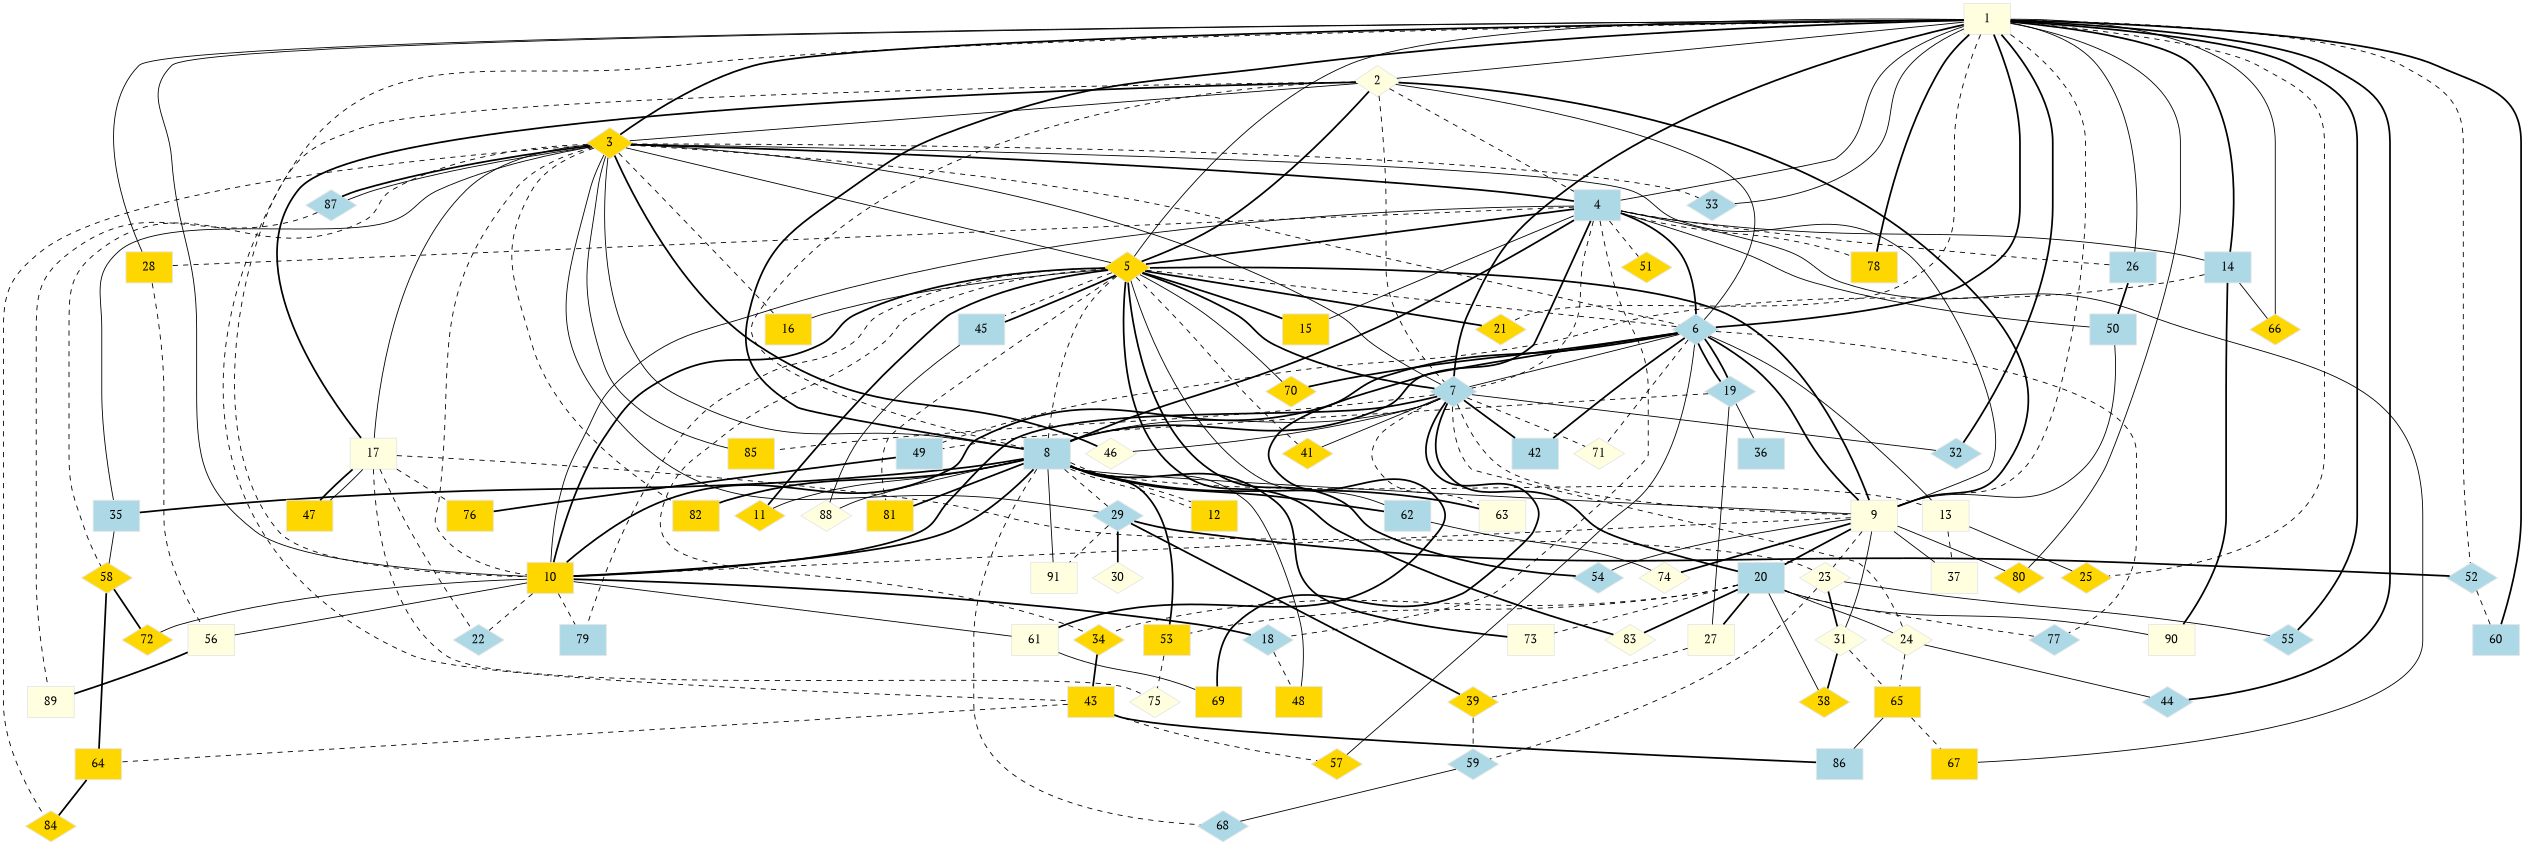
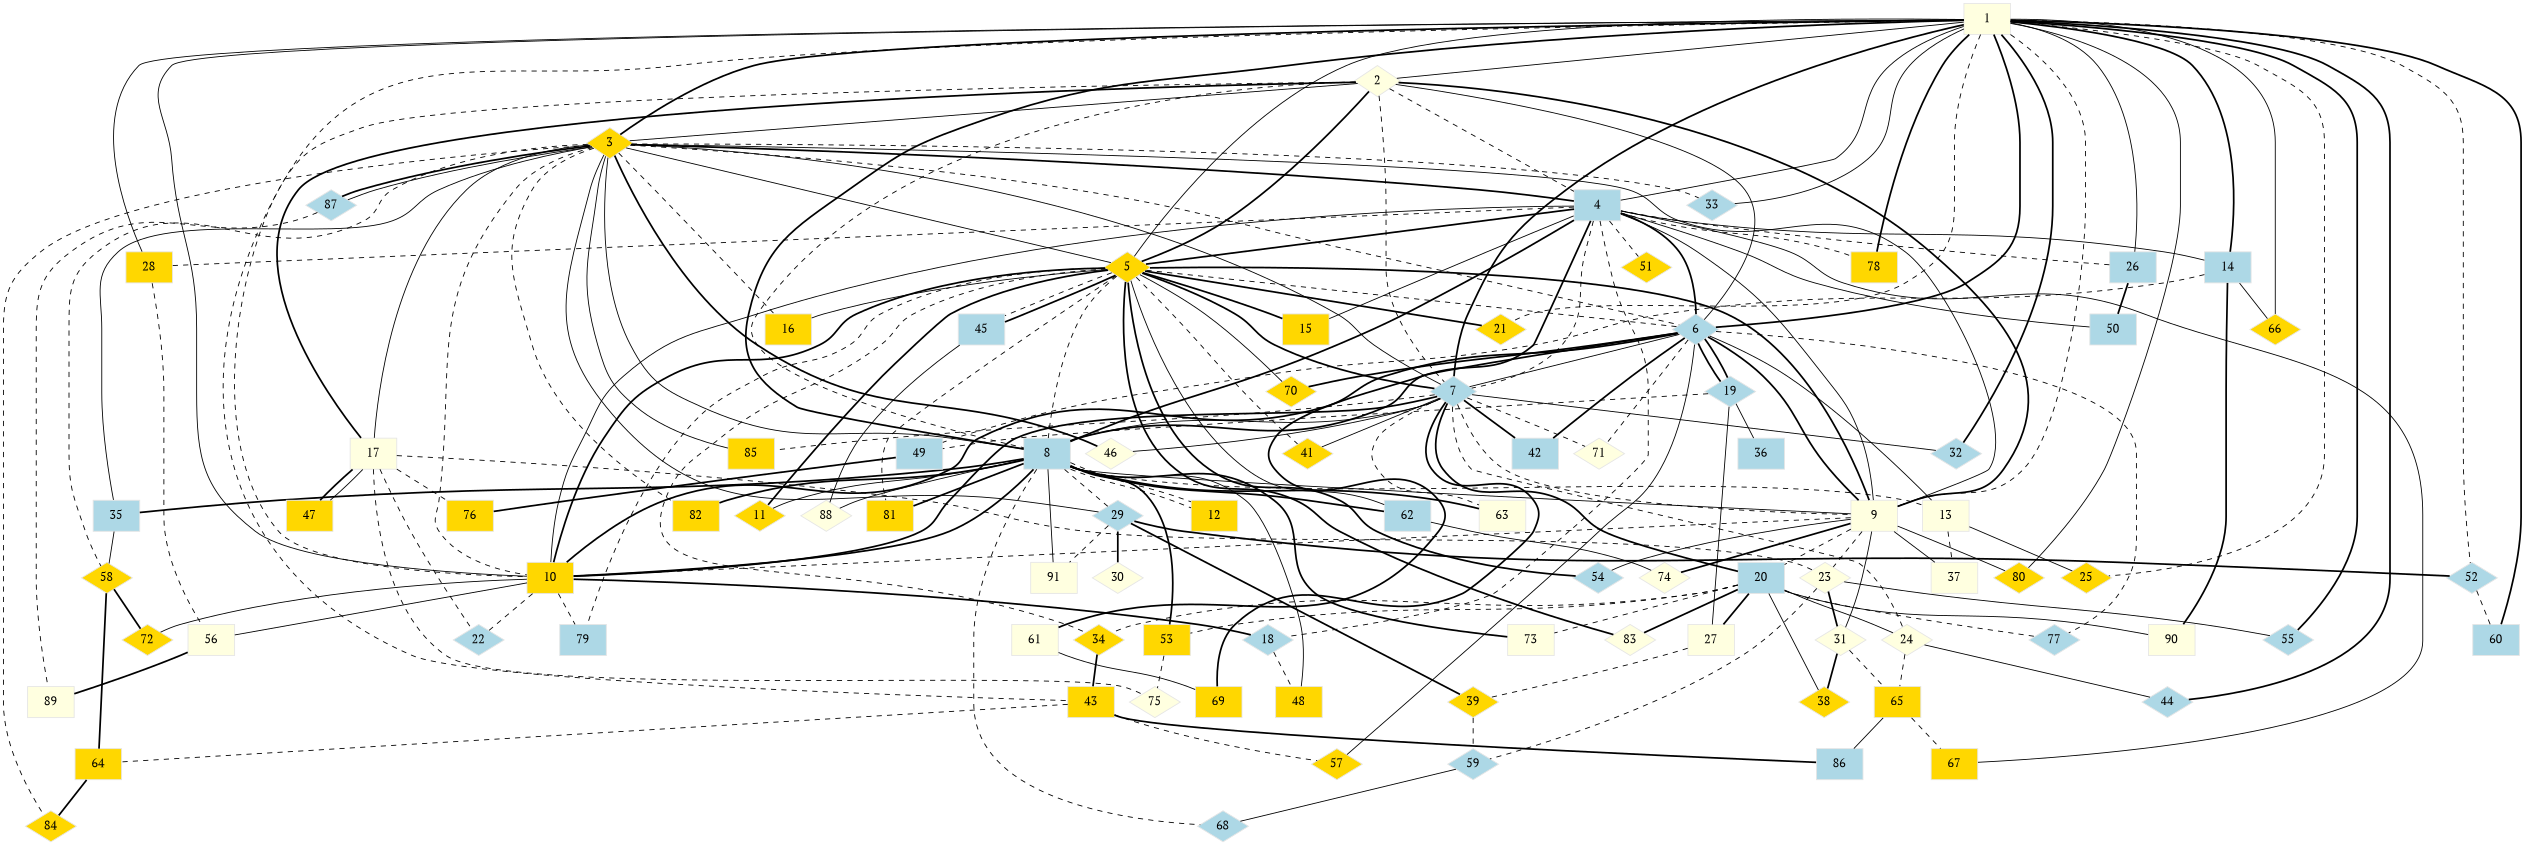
edge "50" -- "9": now "4" -- "9"
edge "9" -- "20": style bold -> dashed
edge "10" -- "61": removed
